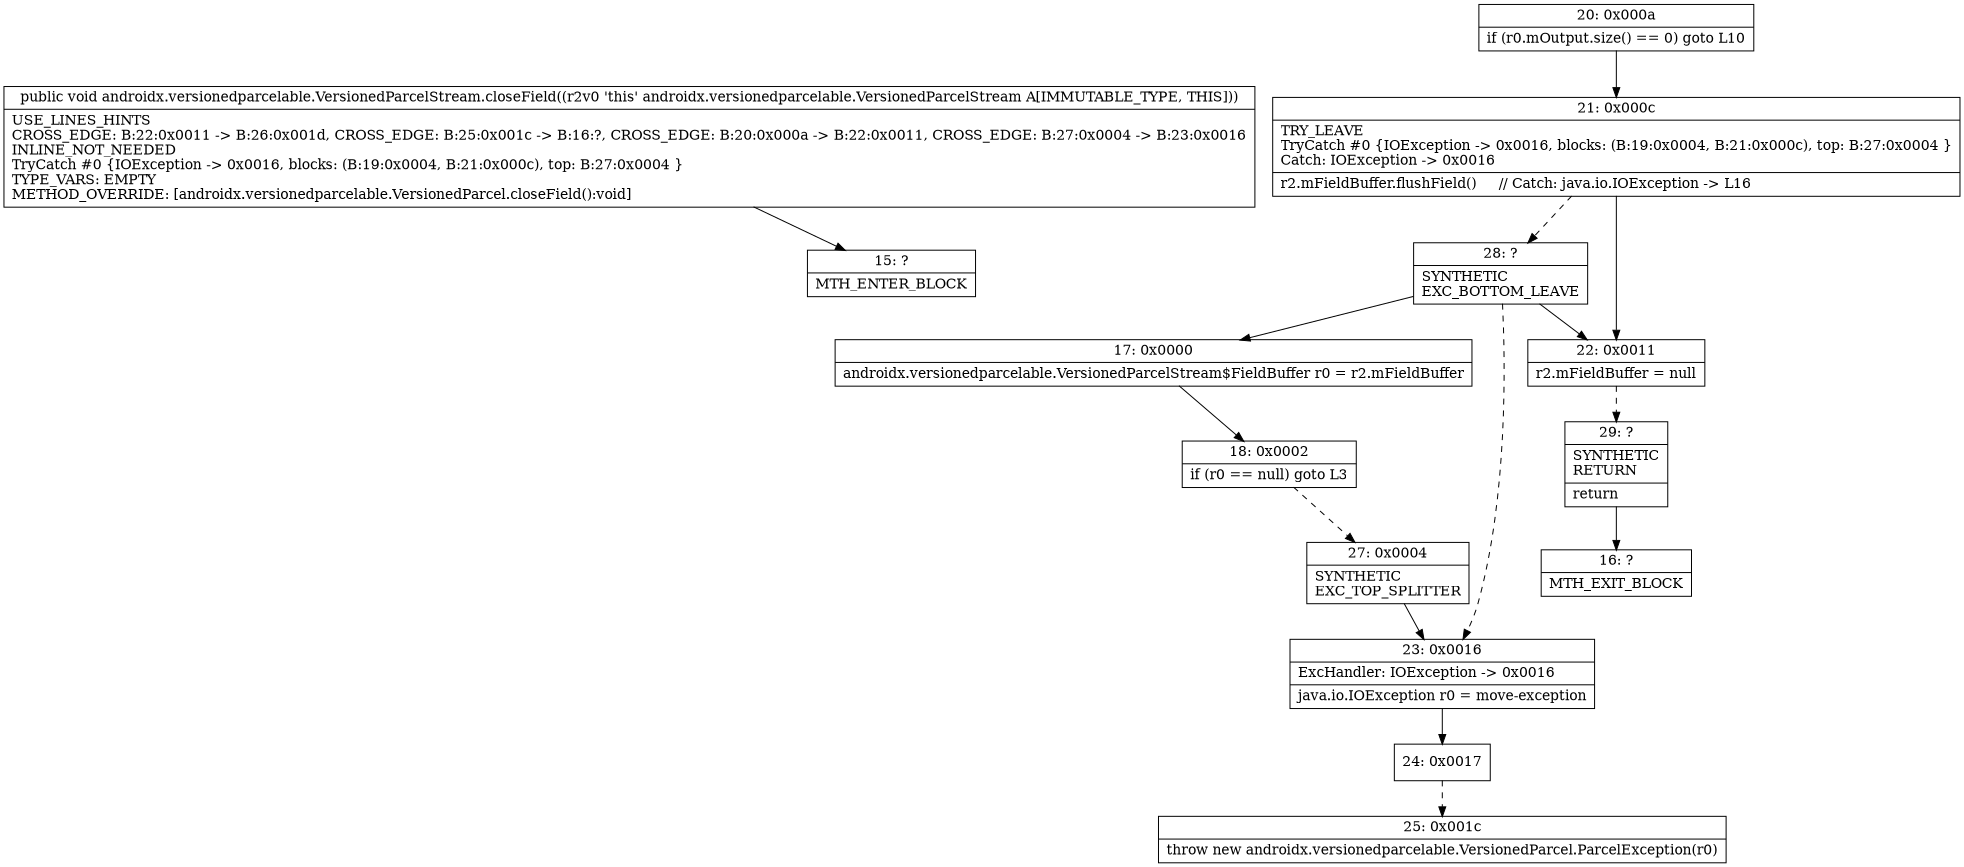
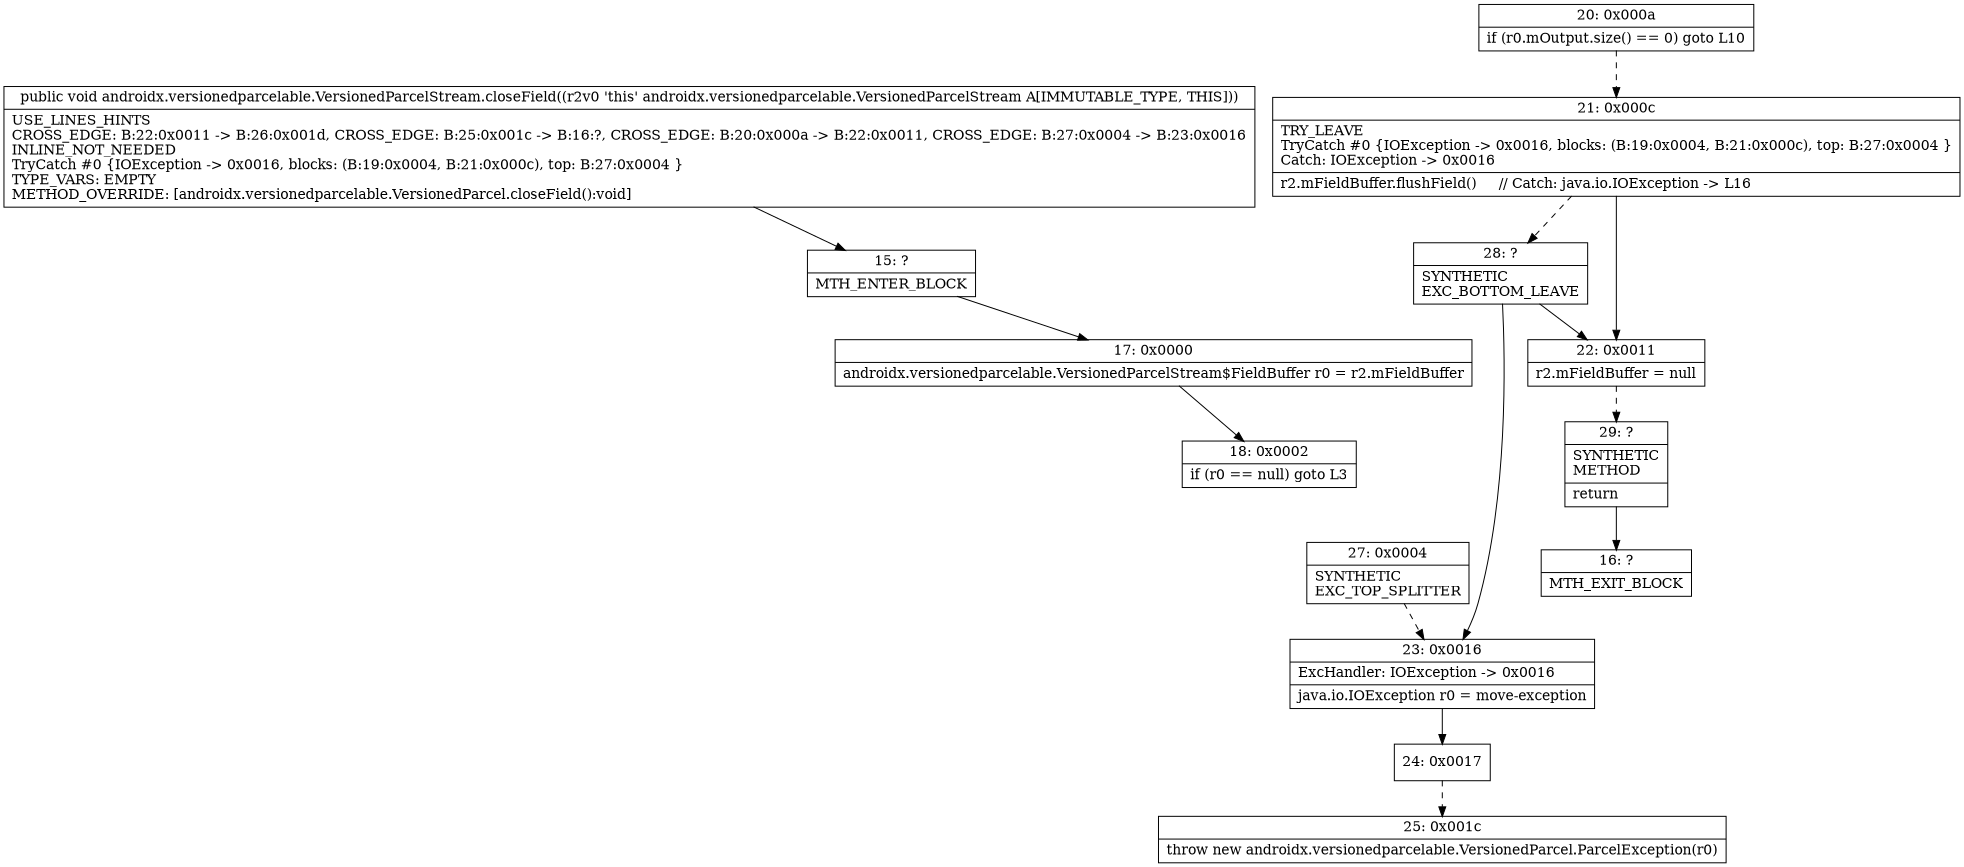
edge "20: 0x000a" -> "21: 0x000c": style solid -> dashed
edge "28: ?" -> "17: 0x0000": now "15: ?" -> "17: 0x0000"
edge "28: ?" -> "23: 0x0016": style dashed -> solid
node "29: ?": text "RETURN" -> "METHOD"
edge "18: 0x0002" -> "27: 0x0004": removed
edge "27: 0x0004" -> "23: 0x0016": style solid -> dashed
